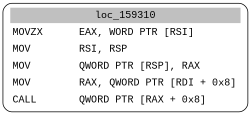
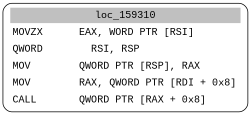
node "loc_159310": text "MOV        RSI, RSP" -> "QWORD        RSI, RSP"
